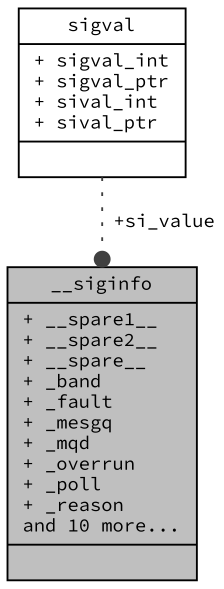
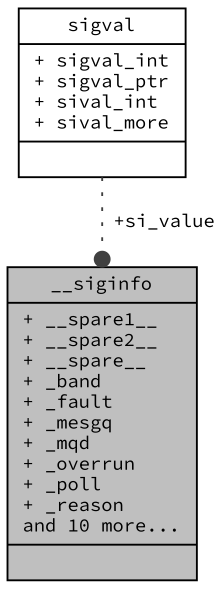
node "sigval": text "+ sival_ptr" -> "+ sival_more"
